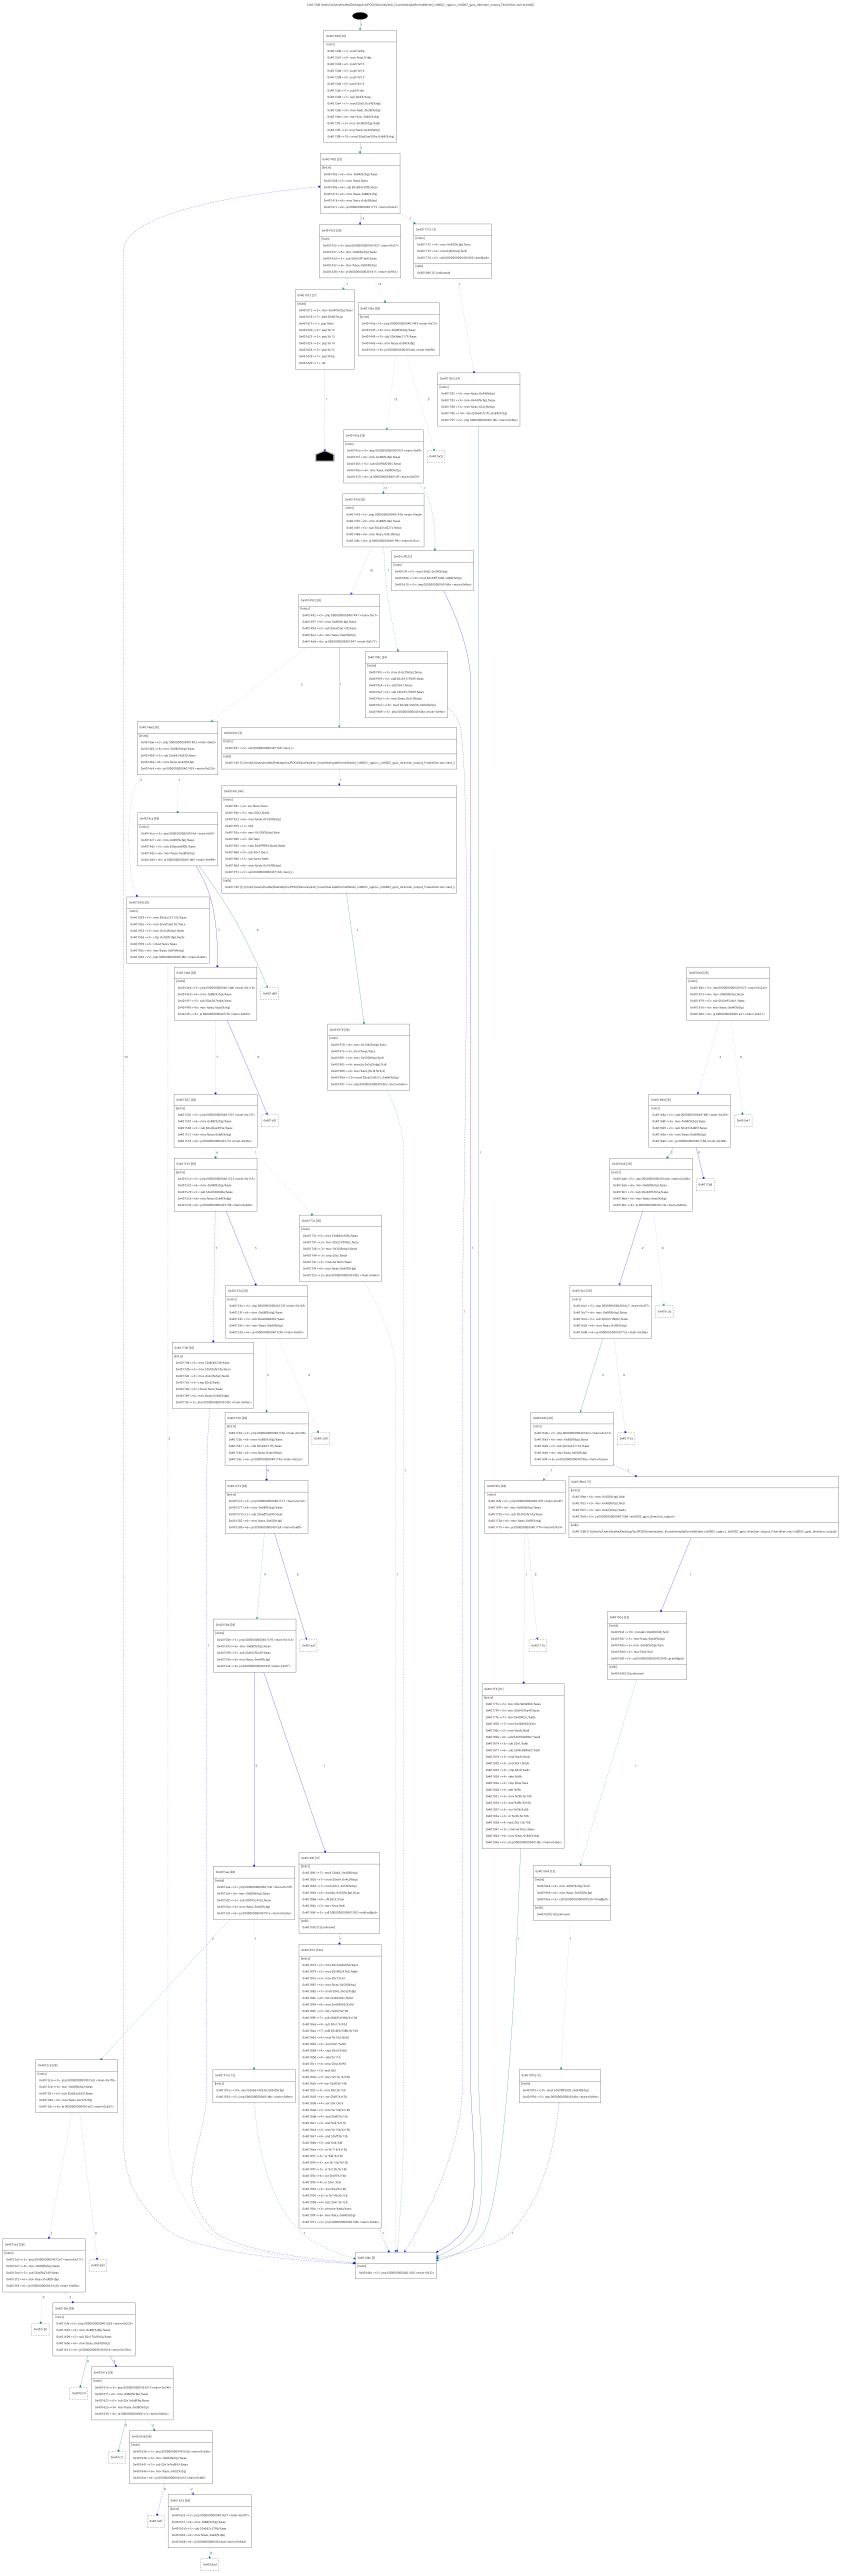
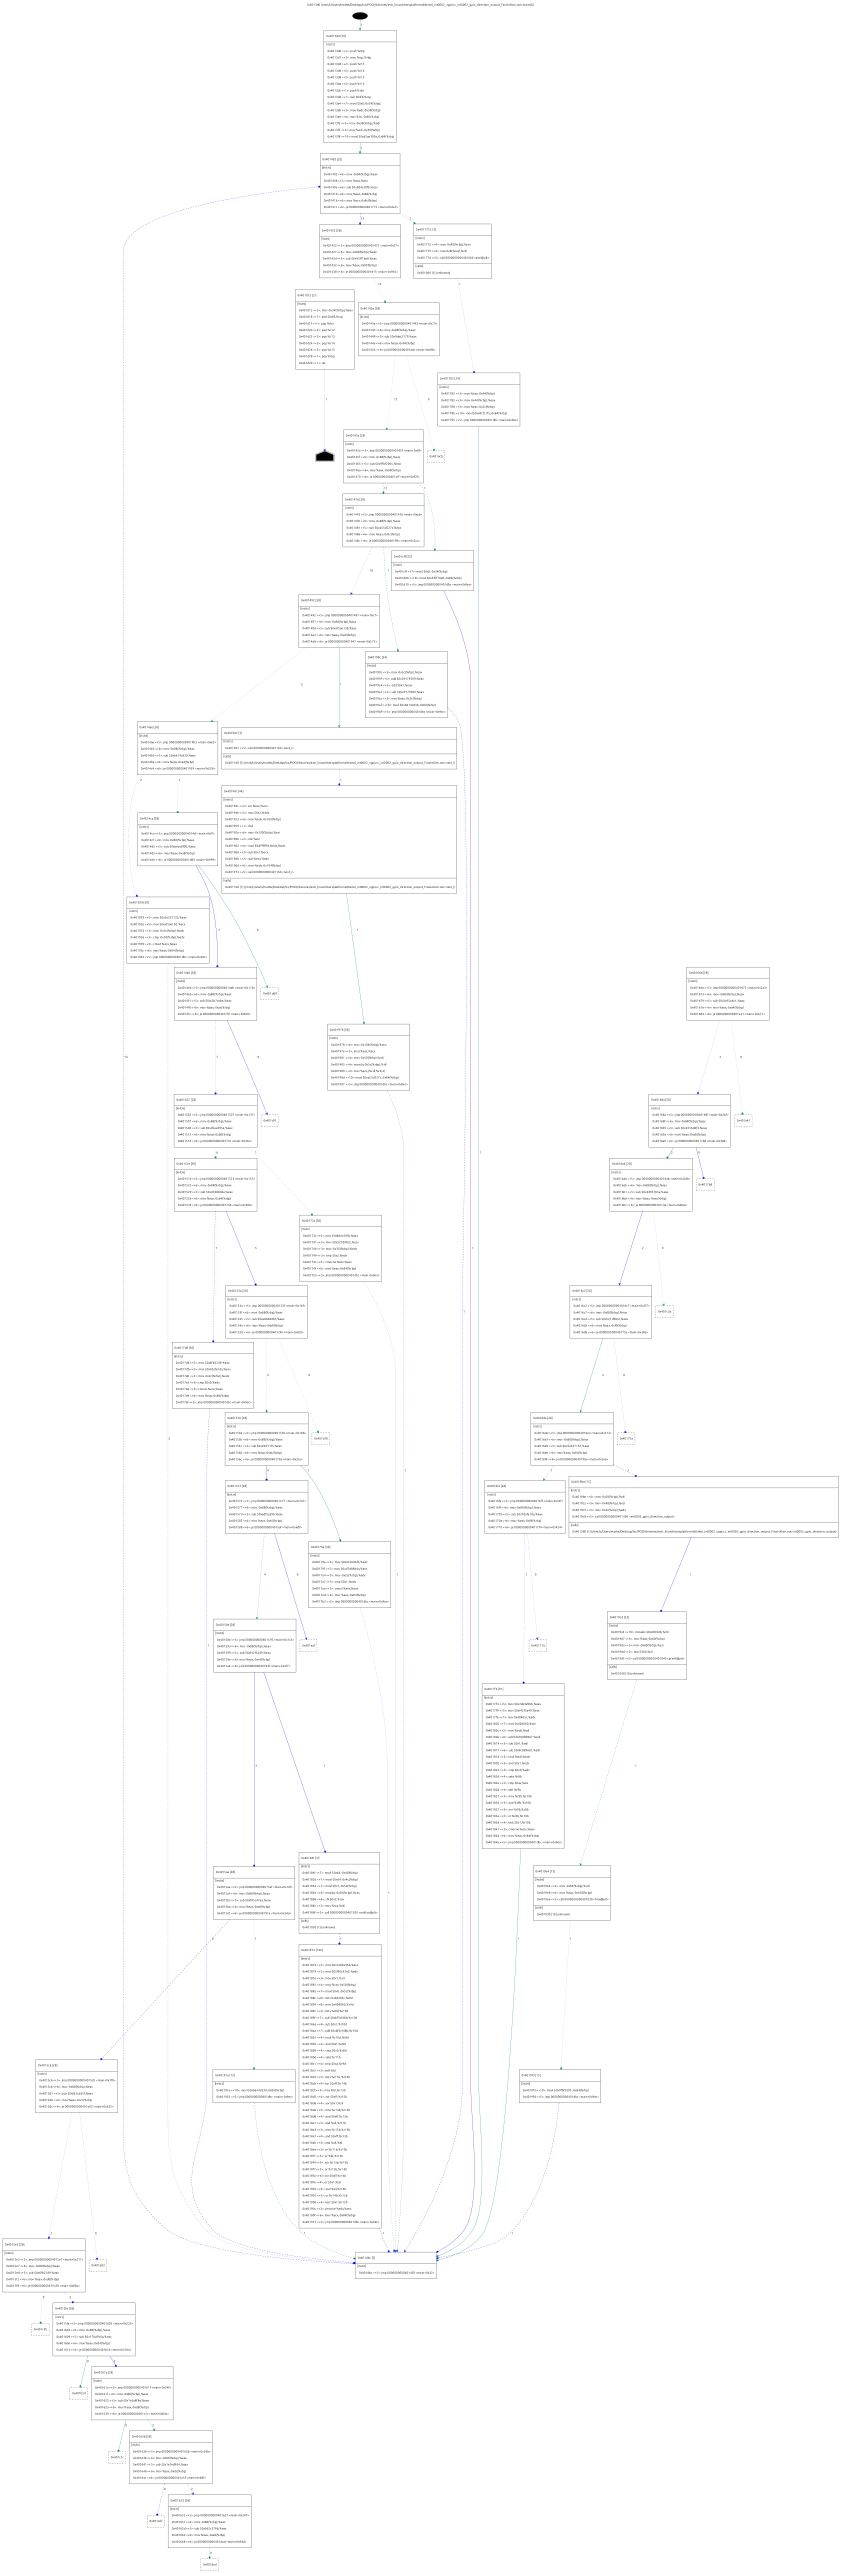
edge "0x401422 [28]" -> "0x401d15 [21]": removed, label "1"
node "0x40179a [30]": added
edge "0x4015aa [28]" -> "0x4015c6 [28]": color teal -> blue
